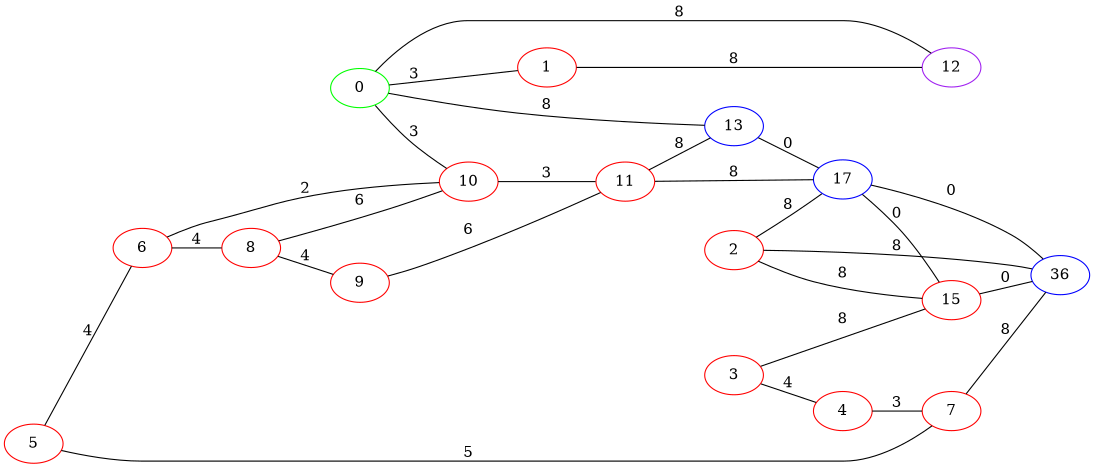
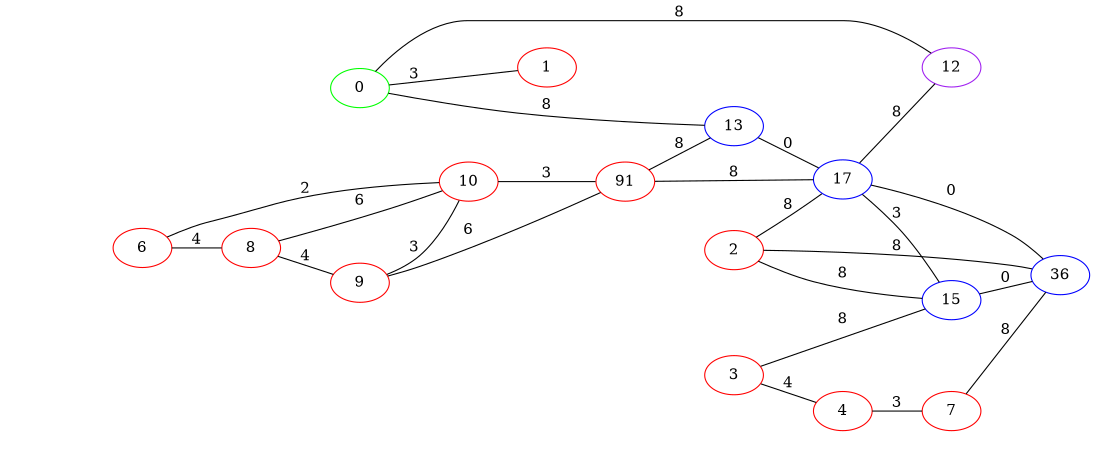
edge "1" -- "12": now "17" -- "12"
edge "0" -- "10": now "9" -- "10"
node "11": label "11" -> "91"
edge "17" -- "15": label "0" -> "3"
node "15": color red -> blue
node "5": removed
